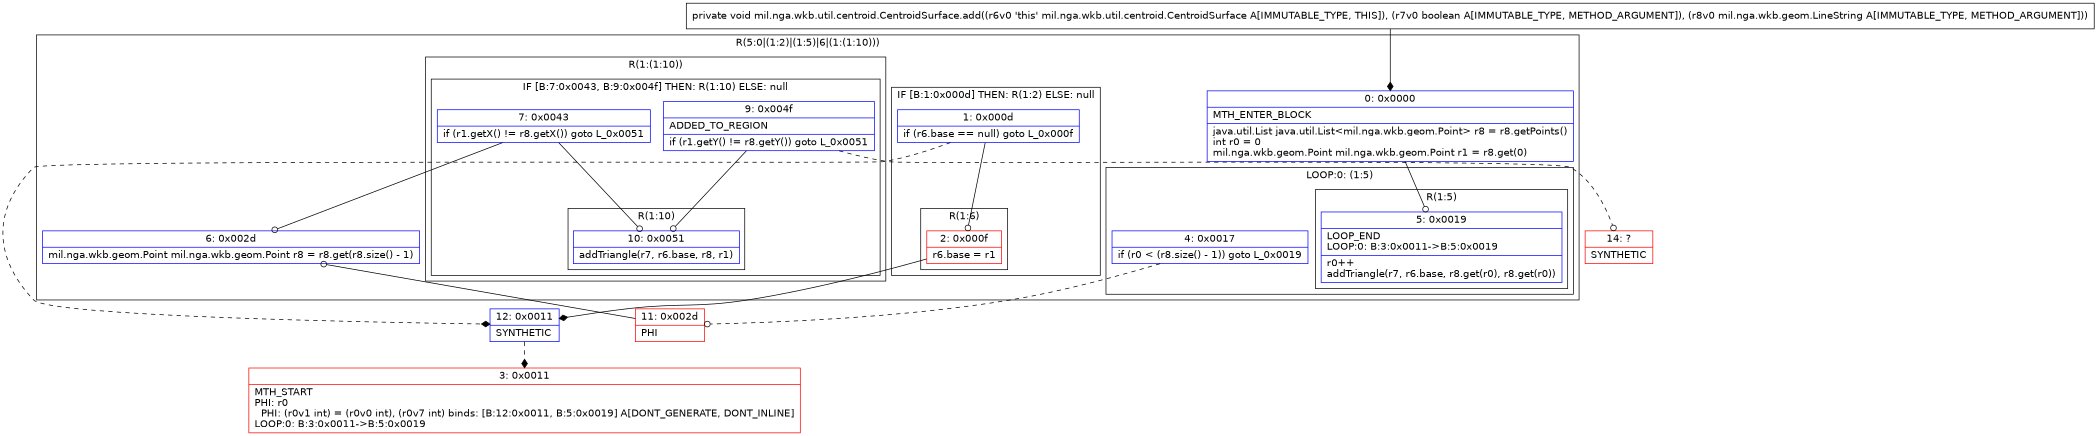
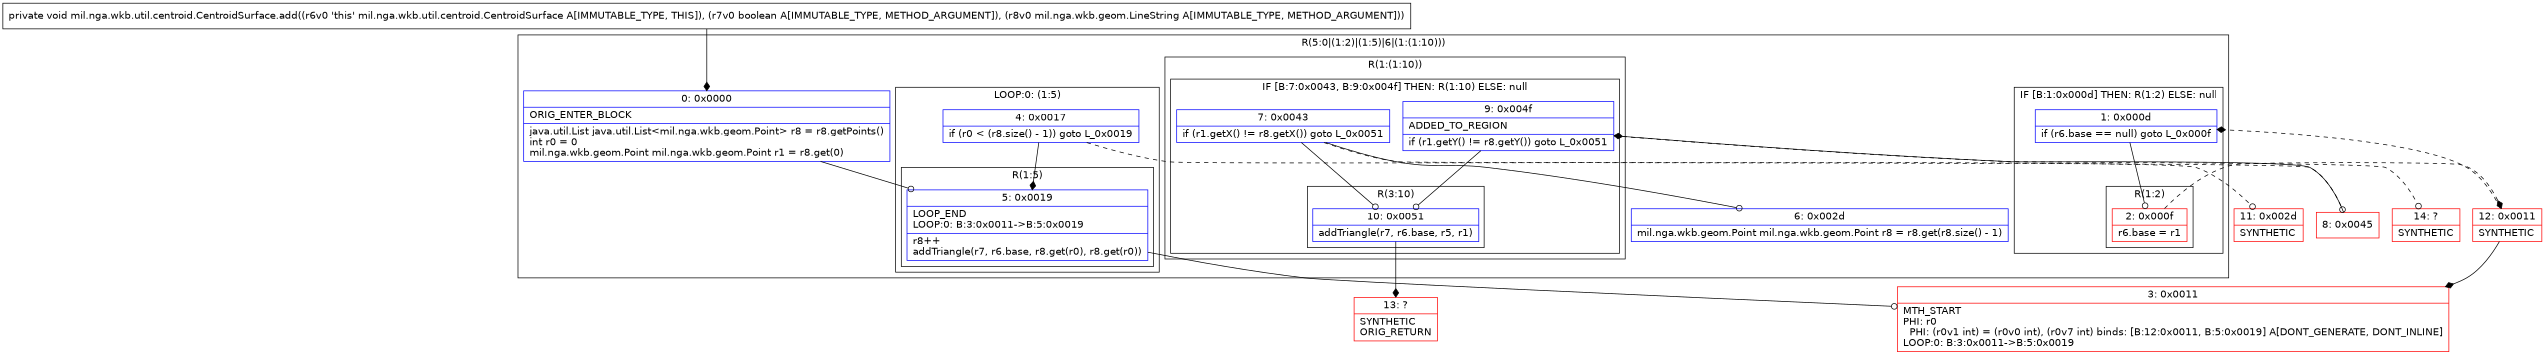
node "0: 0x0000": text "MTH_ENTER_BLOCK" -> "ORIG_ENTER_BLOCK"
edge "4: 0x0017" -> "5: 0x0019": added
edge "1: 0x000d" -> "12: 0x0011": reversed
cluster "R(1:10)": label "R(1:10)" -> "R(3:10)"
cluster "R(1:6)": label "R(1:6)" -> "R(1:2)"
node "8: 0x0045": added
node "10: 0x0051": text "addTriangle(r7, r6.base, r8, r1)" -> "addTriangle(r7, r6.base, r5, r1)"
node "5: 0x0019": text "r0++" -> "r8++"
edge "5: 0x0019" -> "3: 0x0011": added
edge "11: 0x002d" -> "6: 0x002d": removed
edge "2: 0x000f" -> "12: 0x0011": style solid -> dashed
node "13: ?": added
node "12: 0x0011": color blue -> red
node "11: 0x002d": text "PHI" -> "SYNTHETIC"
edge "12: 0x0011" -> "3: 0x0011": style dashed -> solid
